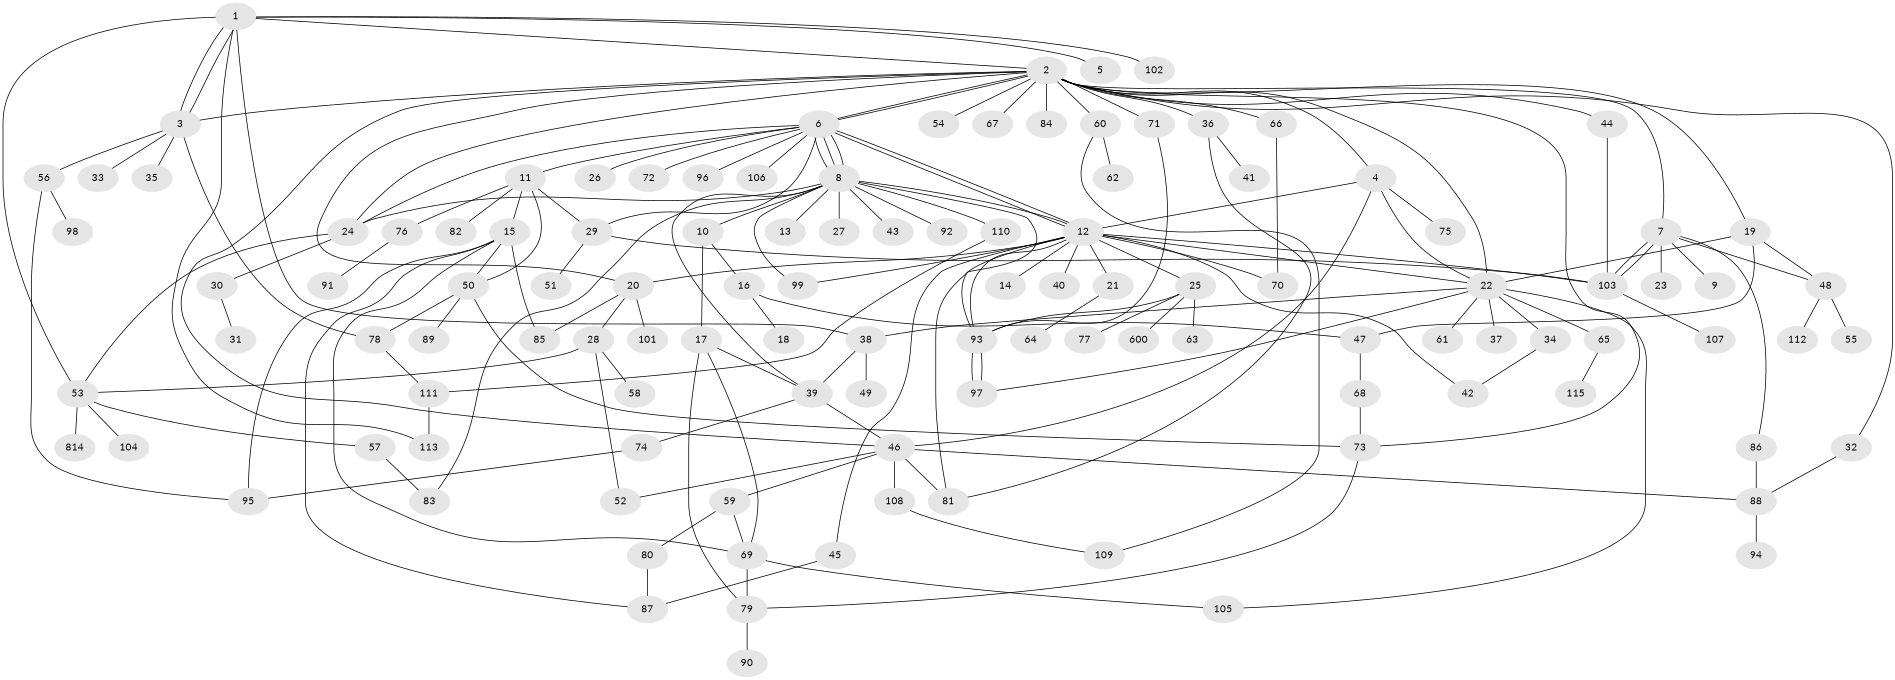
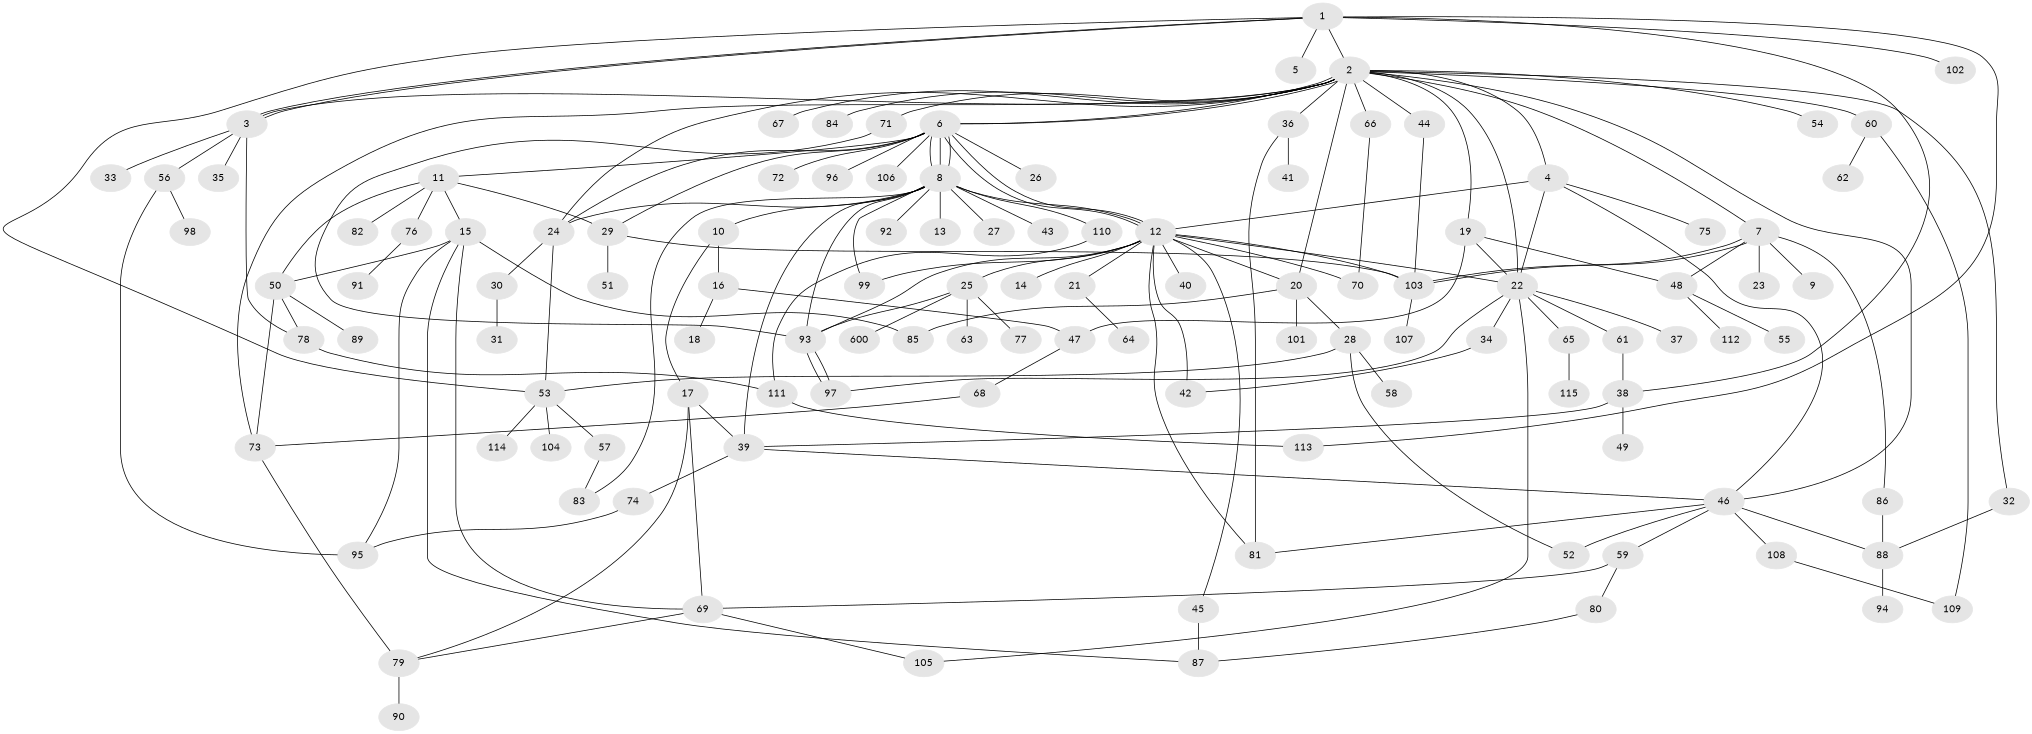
edge "22" -- "38": now "61" -- "38"
node "814": label "814" -> "114"
